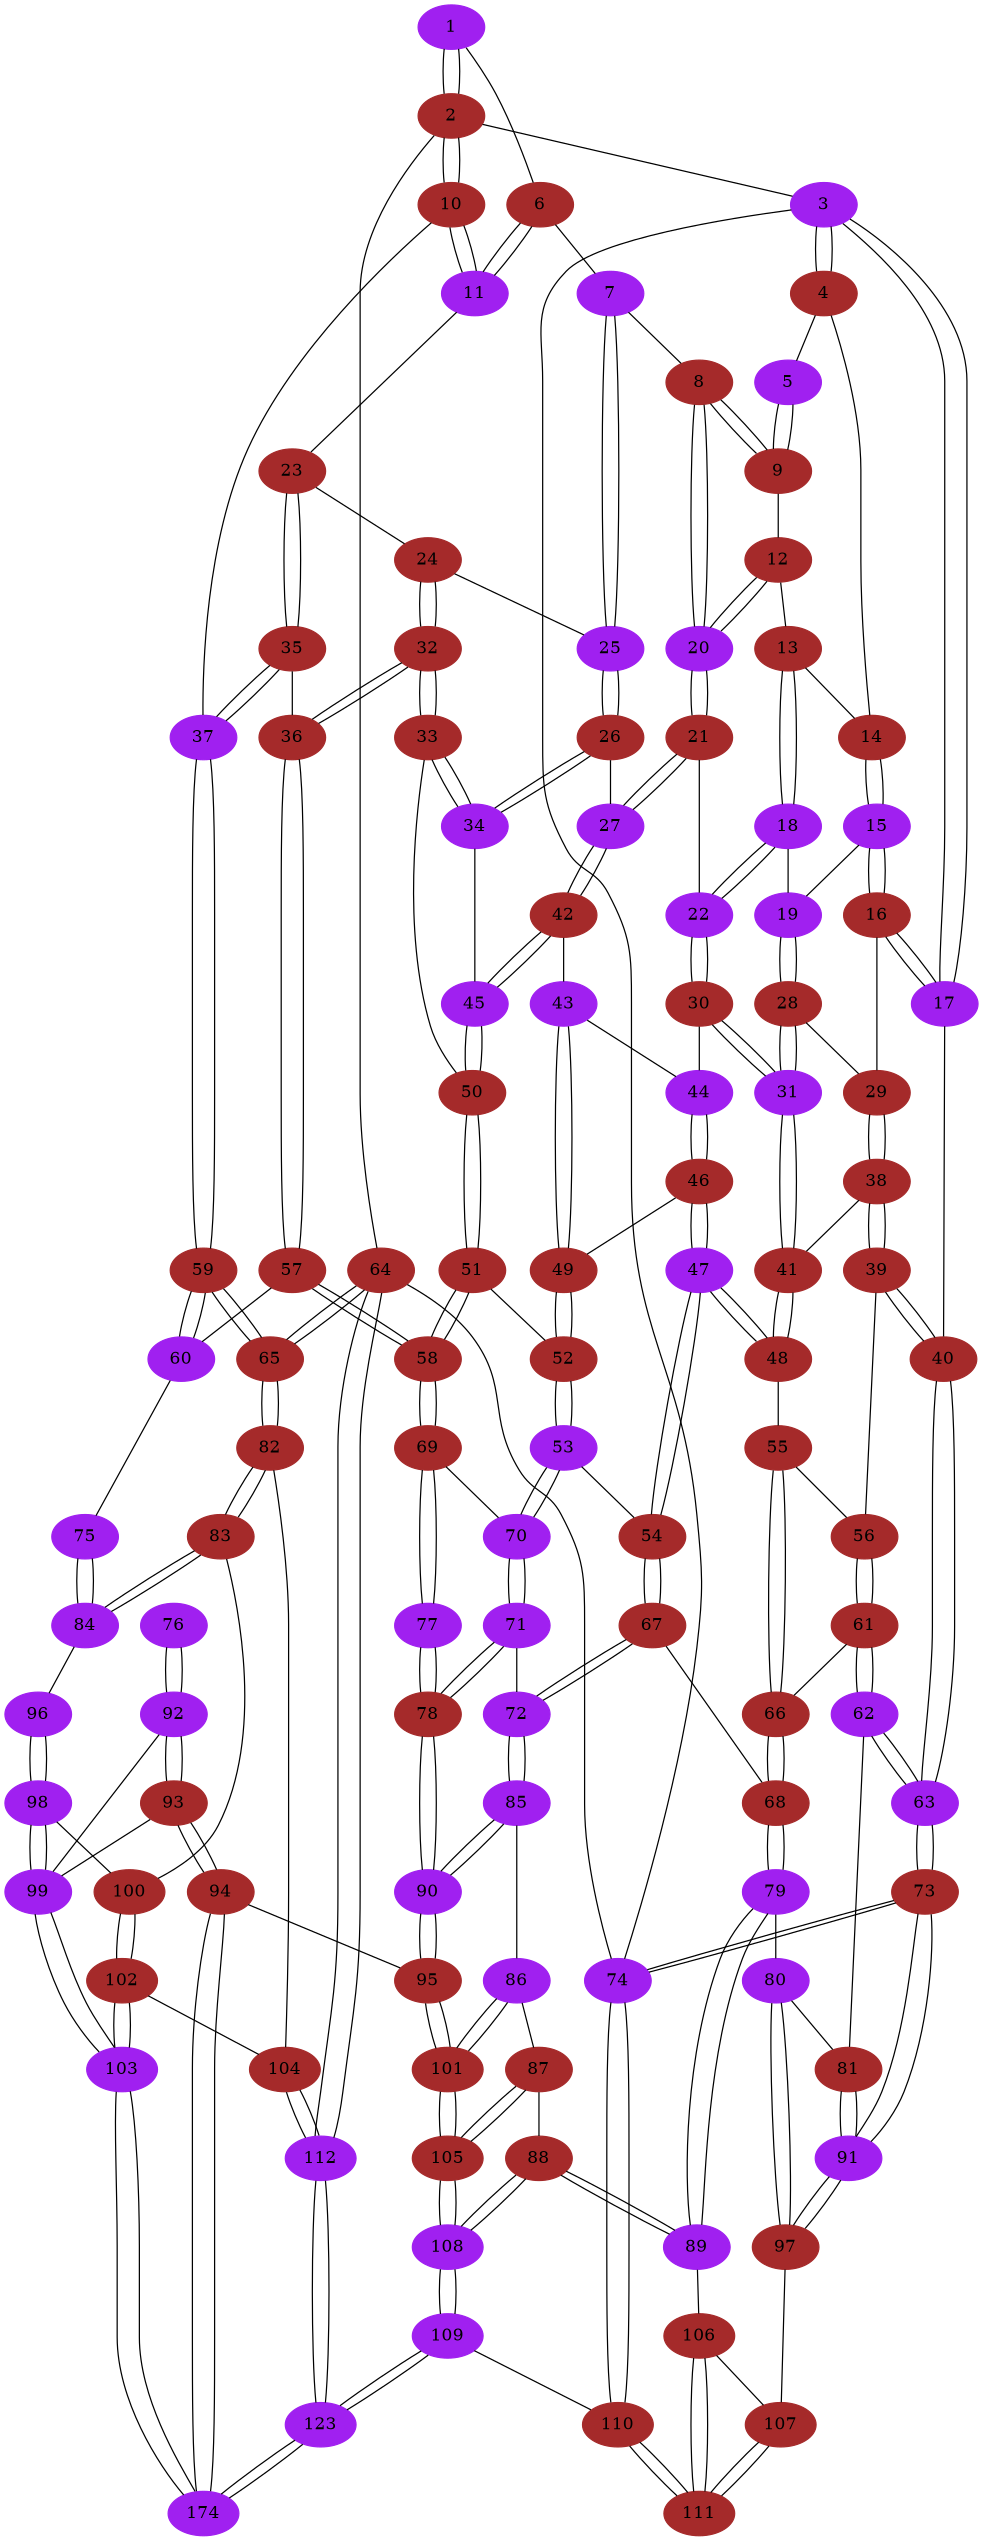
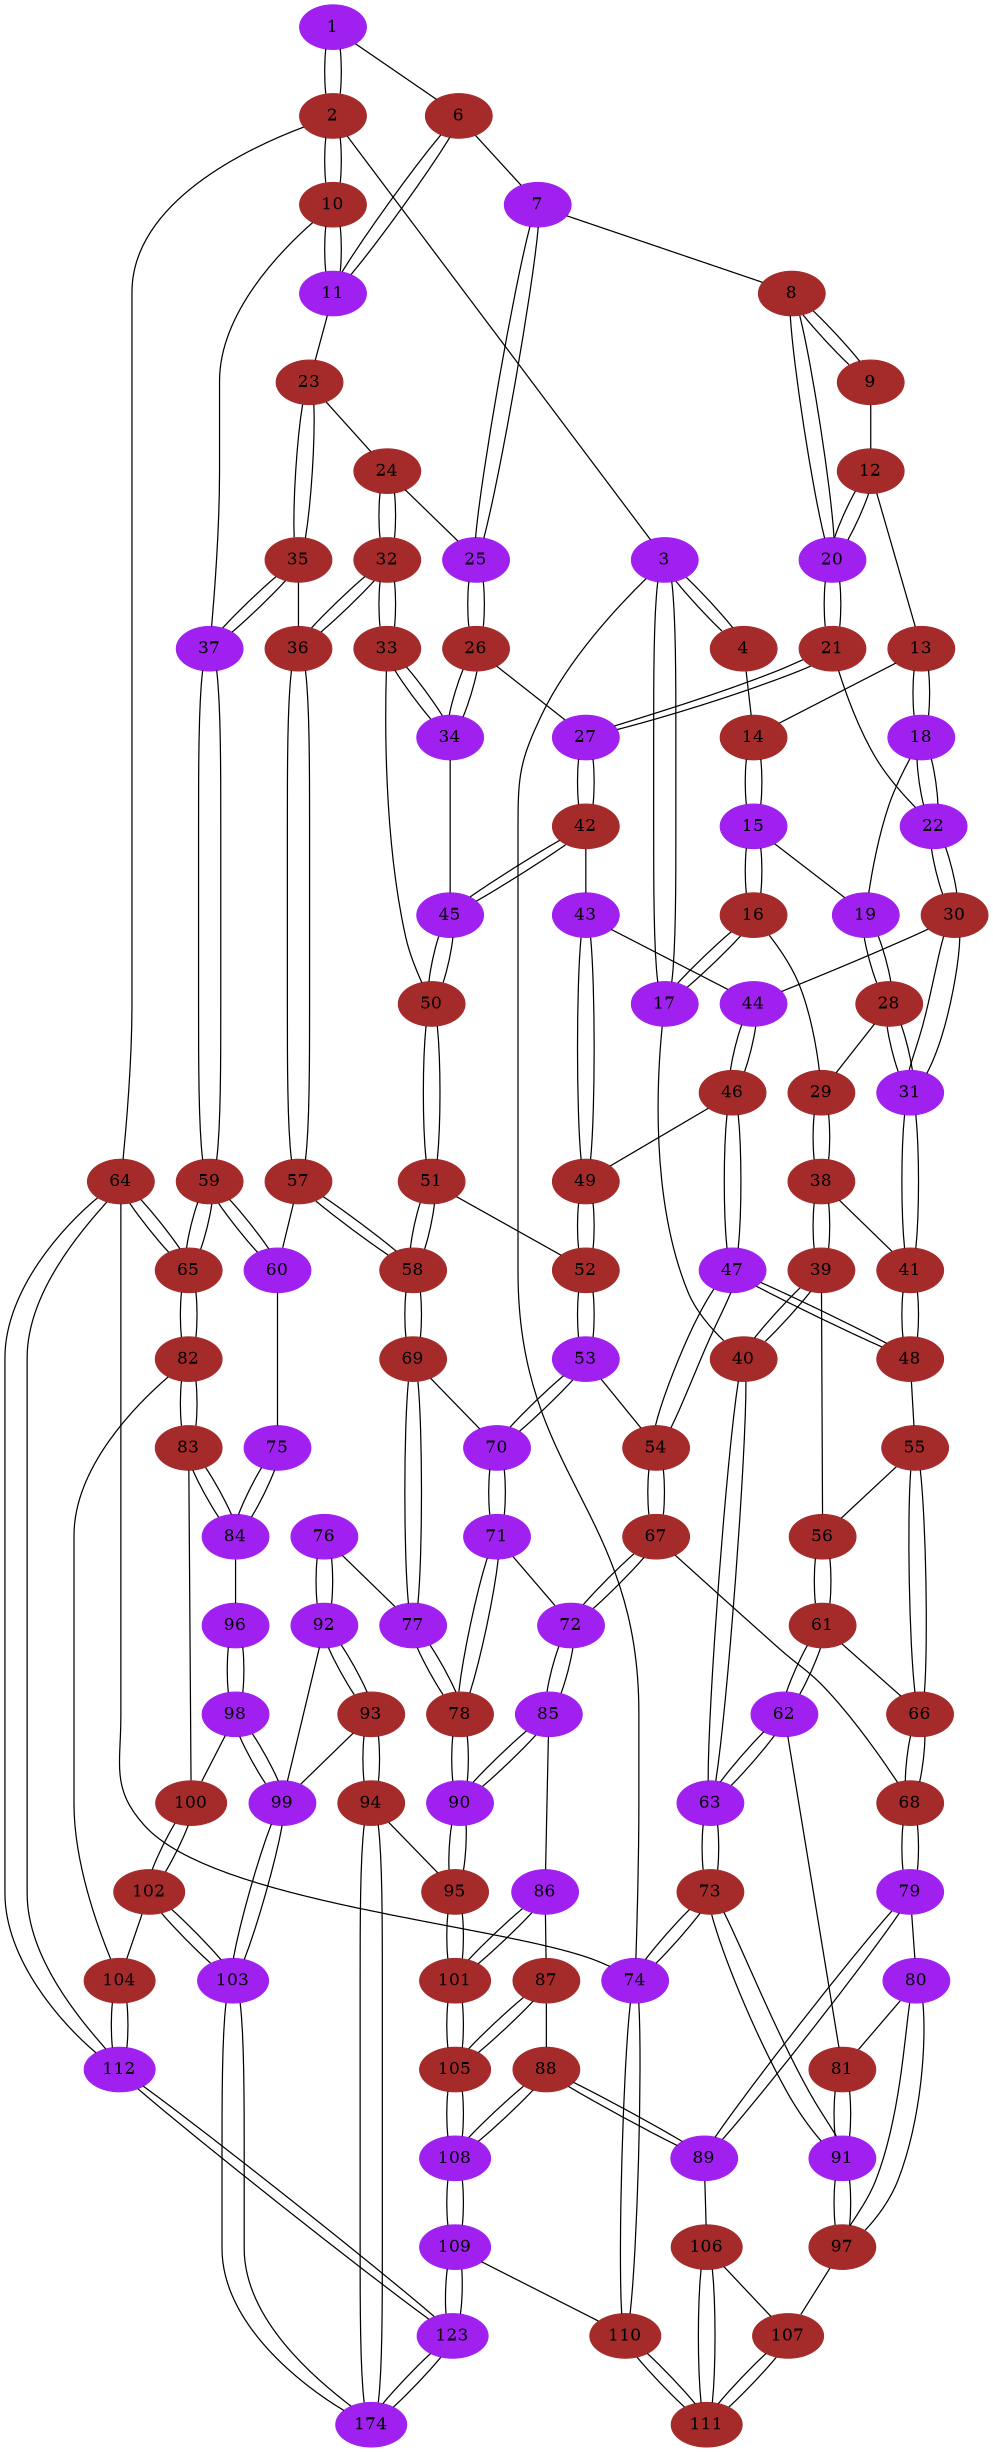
node "5": removed
edge "76" -- "77": added
